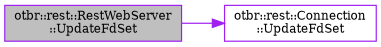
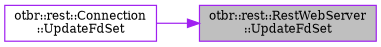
edge "otbr::rest::RestWebServer ::UpdateFdSet" -> "otbr::rest::Connection ::UpdateFdSet": reversed
